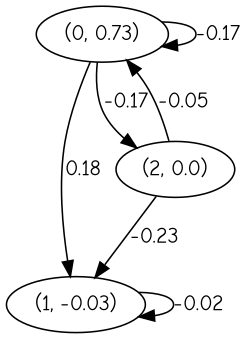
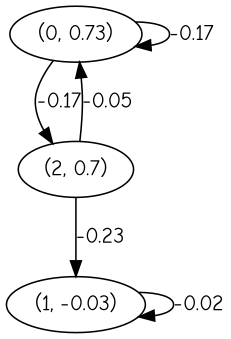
edge "(0, 0.73)" -> "(1, -0.03)": removed, label "0.18"
node "(2, 0.0)": label "(2, 0.0)" -> "(2, 0.7)"
